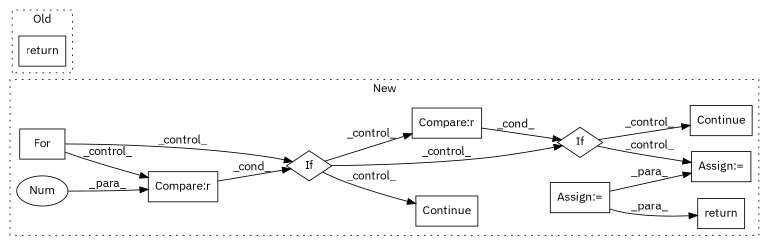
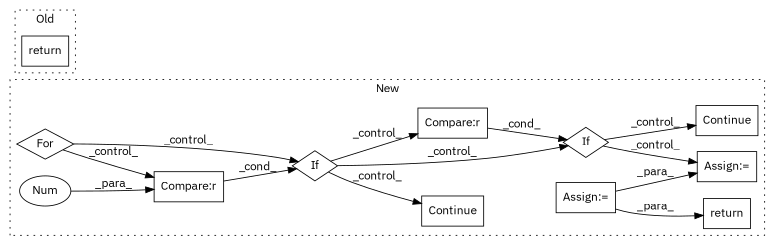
node "For": shape box -> diamond
